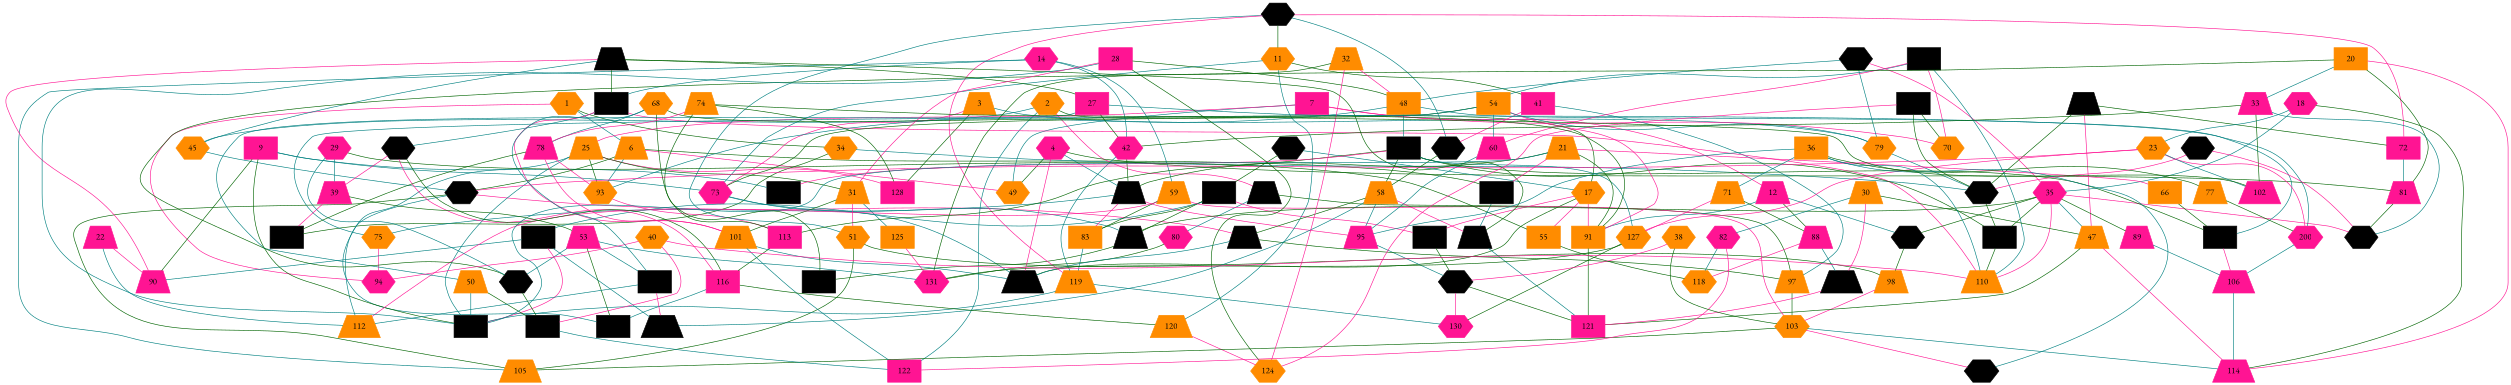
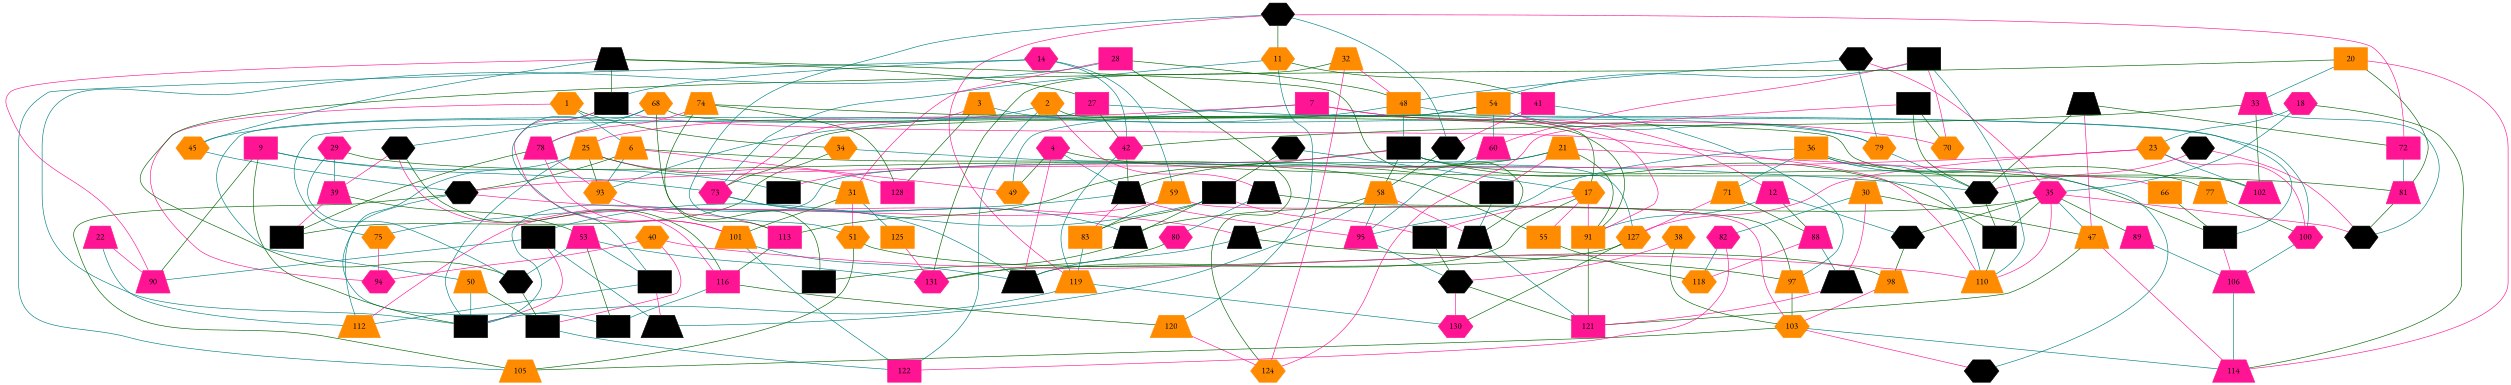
node "200": label "200" -> "100"
